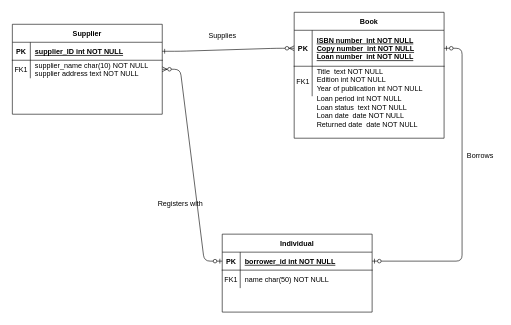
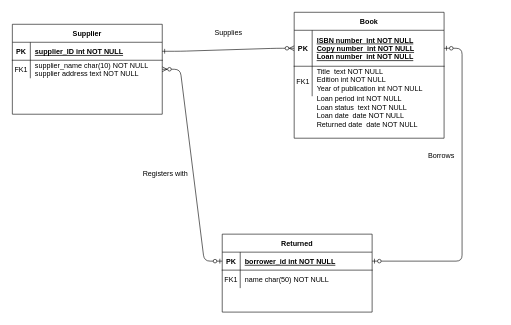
node "Supplies": moved (222, 36) -> (228, 33)
node "Borrows": moved (480, 156) -> (441, 156)
node "Registers with": moved (180, 204) -> (165, 174)
node "Individual": label "Individual" -> "Returned"
